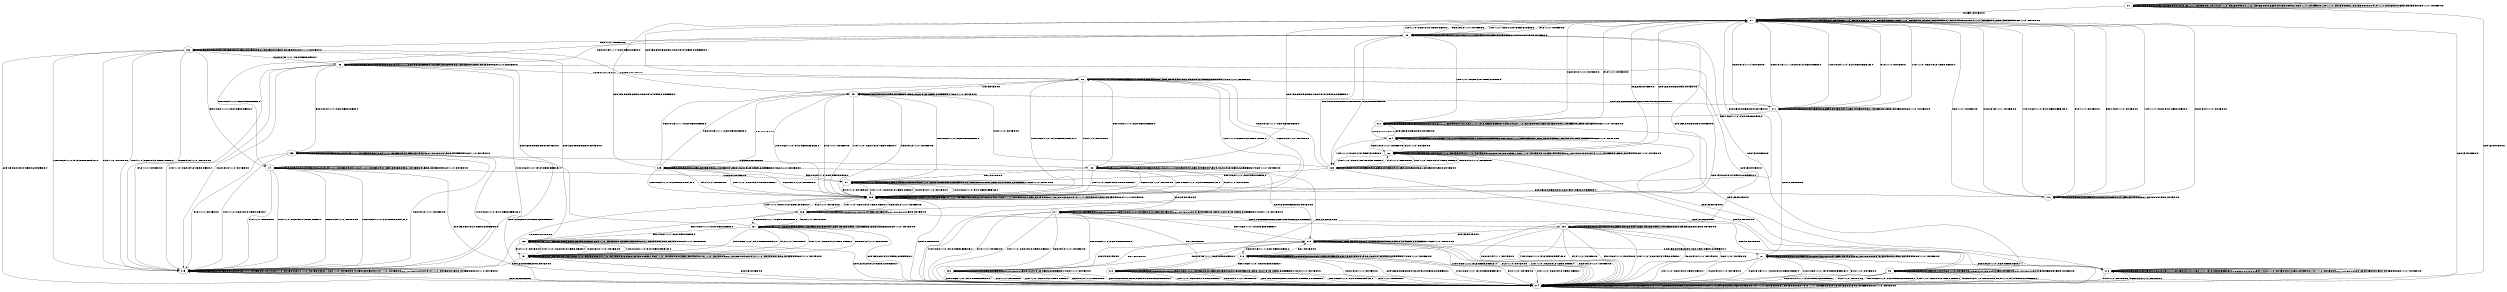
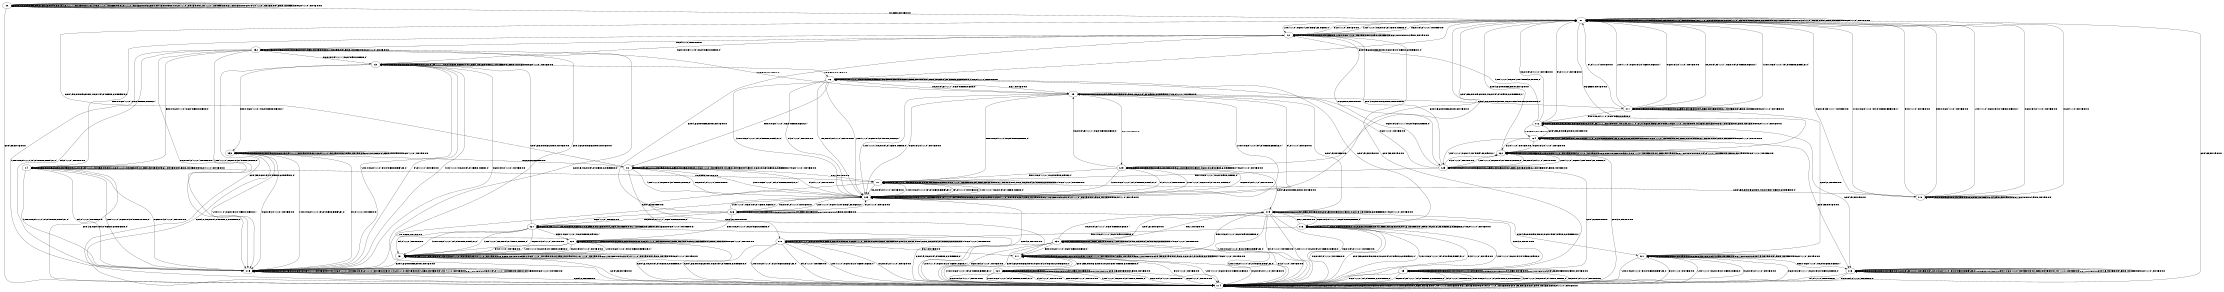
edge "s2" -> "s3": label "ACK+PSH(V,V,1)/ACK(NEXT,NEXT,0)" -> "ACK+PSH(V,V,5)/ACK(NEXT,NEXT,0)"
edge "s6" -> "s9": label "SYN/TIMEOUT" -> "RCV/TIMEOUT"
edge "s29" -> "s6": now "s9" -> "s6"
edge "s20" -> "s19": now "s9" -> "s19"
